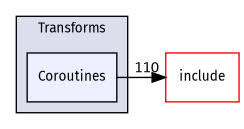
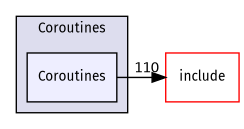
cluster "Transforms": label "Transforms" -> "Coroutines"
